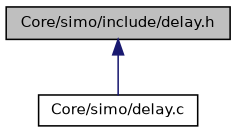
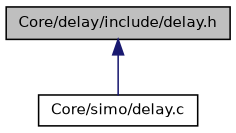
node "Core/simo/include/delay.h": label "Core/simo/include/delay.h" -> "Core/delay/include/delay.h"
